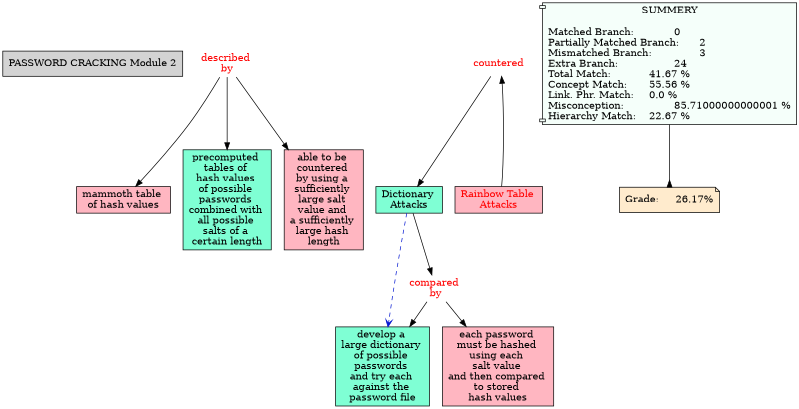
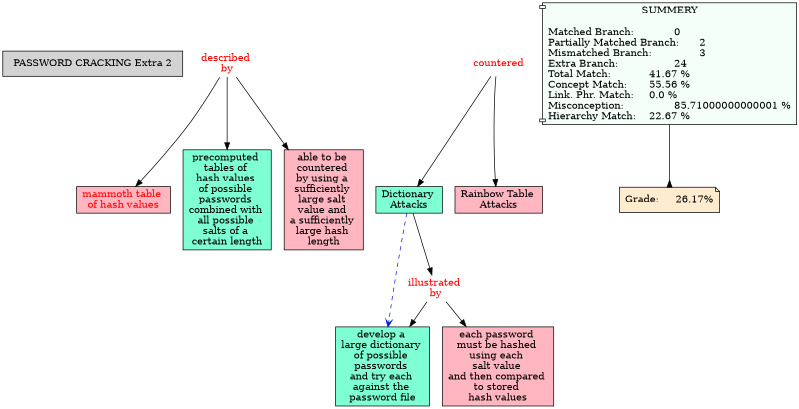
node "PASSWORD CRACKING Module 2": label "PASSWORD CRACKING Module 2" -> "PASSWORD CRACKING Extra 2"
edge "Rainbow Table Attacks" -> "countered": reversed
node "mammoth table of hash values": fontcolor black -> red
node "Rainbow Table Attacks": fontcolor red -> black
node "compared by": label "compared by" -> "illustrated by"
